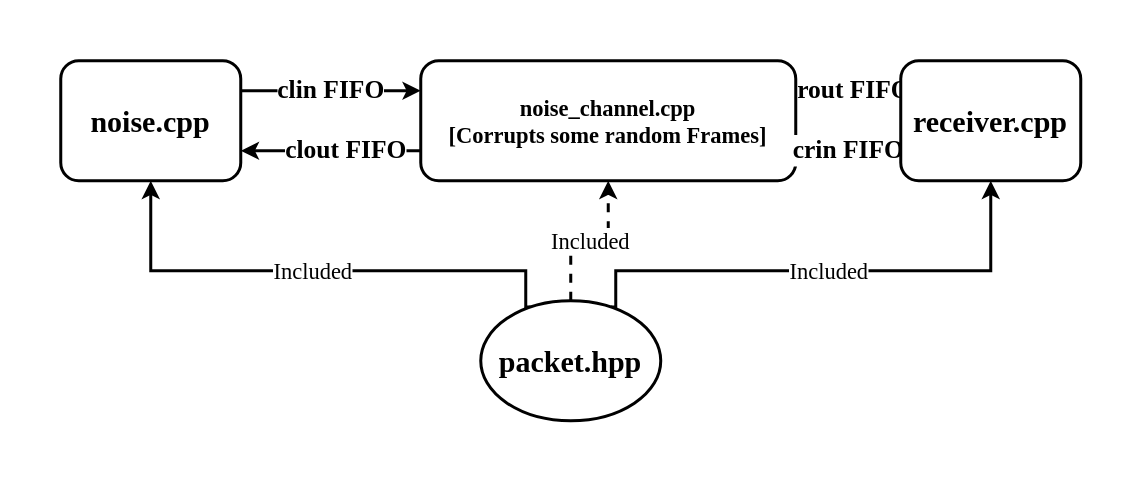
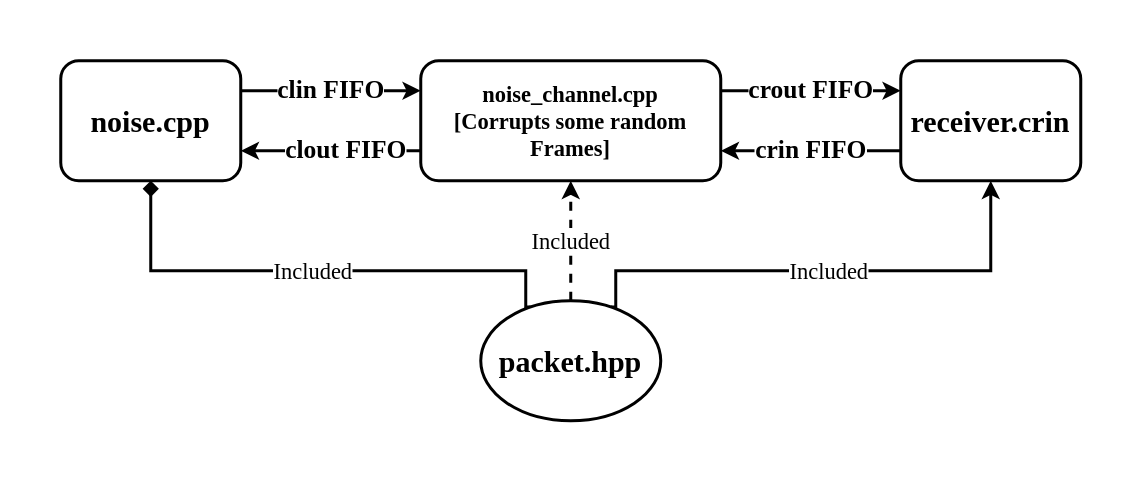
node "noise_channel.cpp[Corrupts some random Frames]": size 375x120 -> 300x120
node "receiver.cpp": label "receiver.cpp" -> "receiver.crin"
edge "packet.hpp" -> "noise.cpp": arrowhead classic -> diamond
